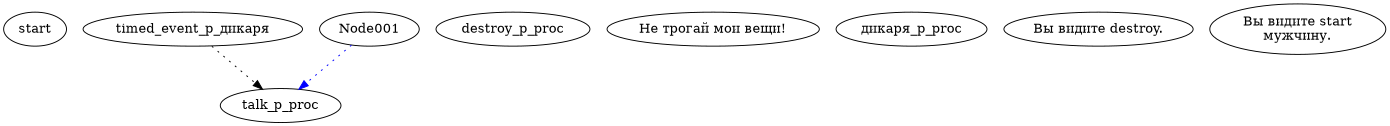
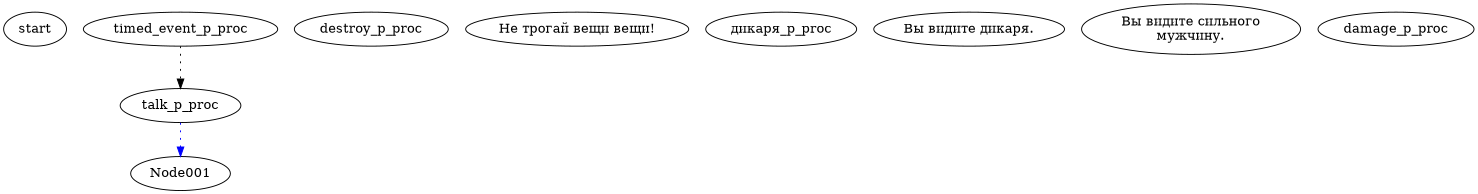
node "timed_event_p_дикаря": label "timed_event_p_дикаря" -> "timed_event_p_proc"
node "Не трогай мои вещи!": label "Не трогай мои вещи!" -> "Не трогай вещи вещи!"
node "Вы видите destroy.": label "Вы видите destroy." -> "Вы видите дикаря."
node "Вы видите start мужчину.": label "Вы видите start мужчину." -> "Вы видите сильного мужчину."
node "damage_p_proc": added
edge "Node001" -> "talk_p_proc": reversed
